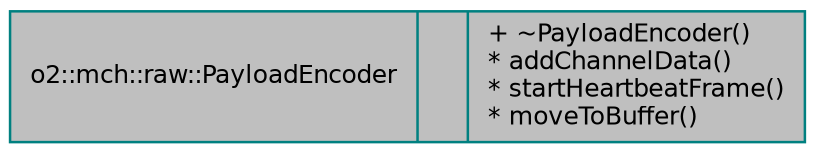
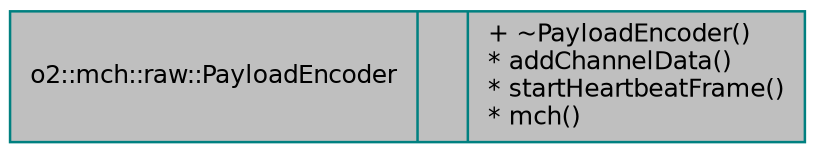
node "o2::mch::raw::PayloadEncoder": text "* moveToBuffer()" -> "* mch()"
